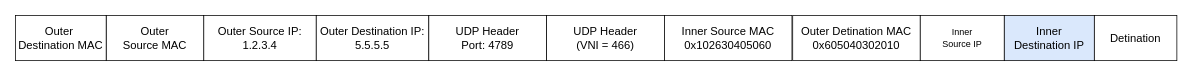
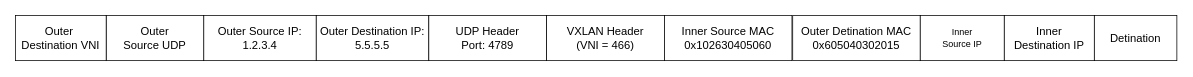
node "Outer Destination MAC": label "Outer Destination MAC" -> "Outer Destination VNI"
node "OuterSource MAC": label "OuterSource MAC" -> "OuterSource UDP"
node "UDP Header(VNI = 466)": label "UDP Header(VNI = 466)" -> "VXLAN Header(VNI = 466)"
node "Outer Detination MAC0x605040302010": label "Outer Detination MAC0x605040302010" -> "Outer Detination MAC0x605040302015"
node "InnerDestination IP": fillcolor #dae8fc -> #ffffff
